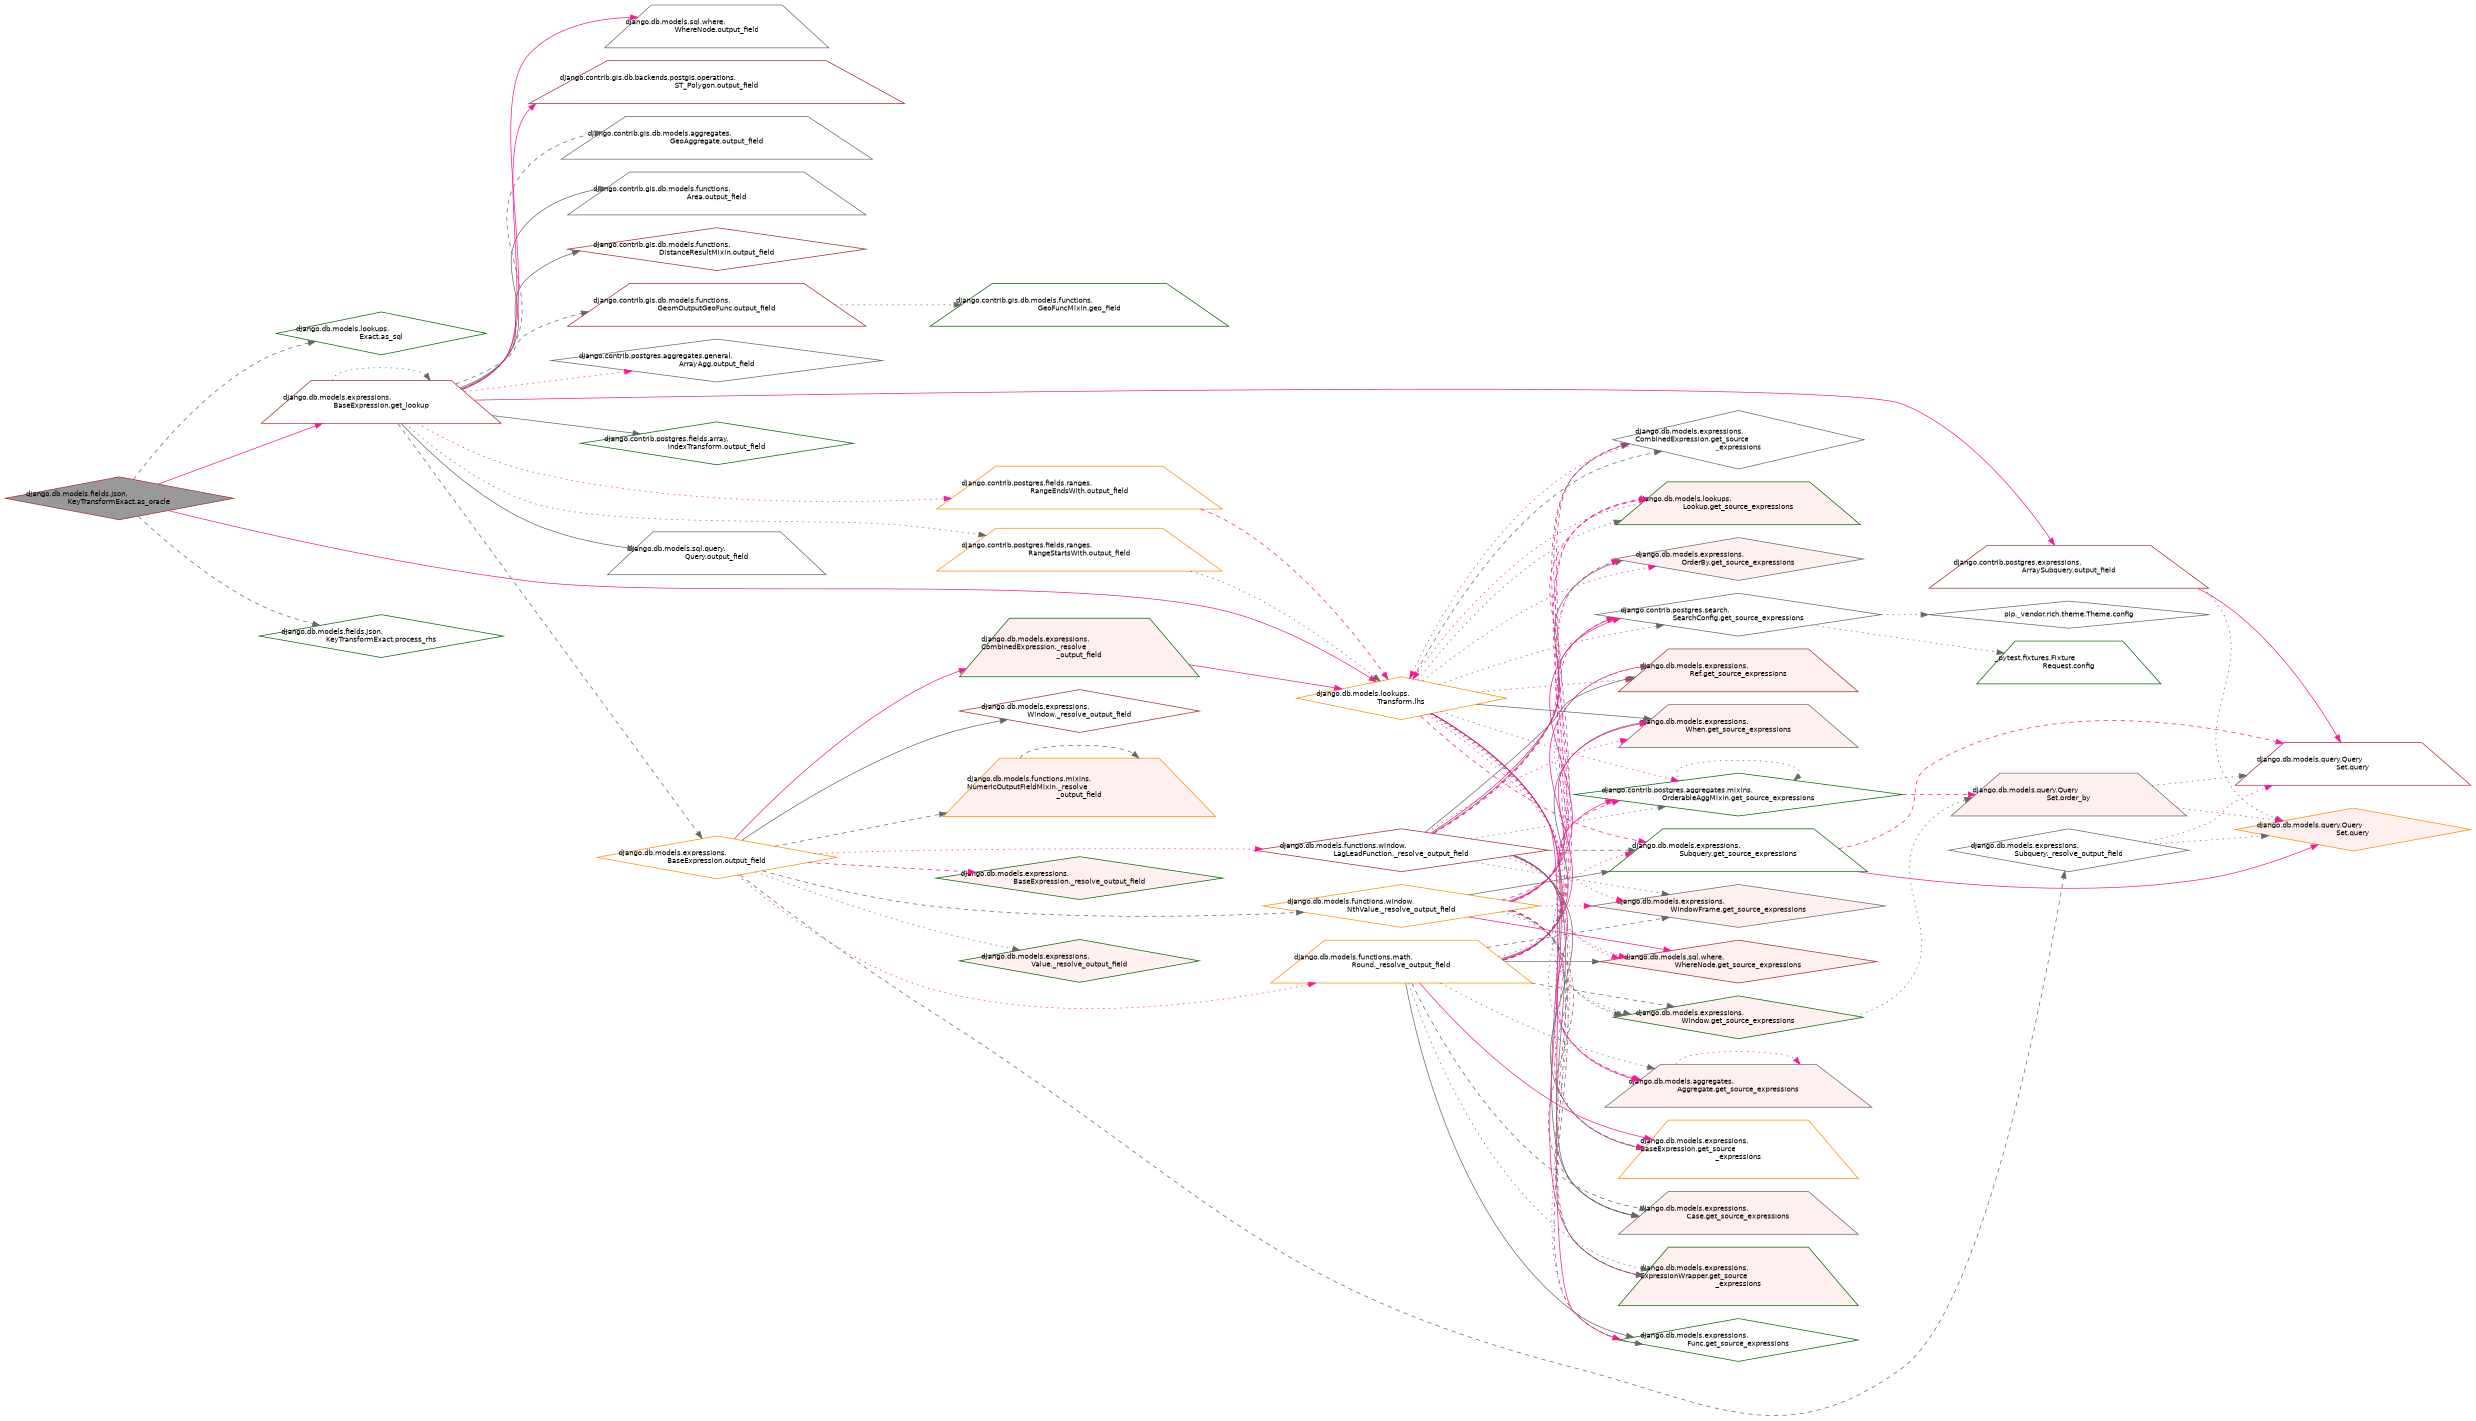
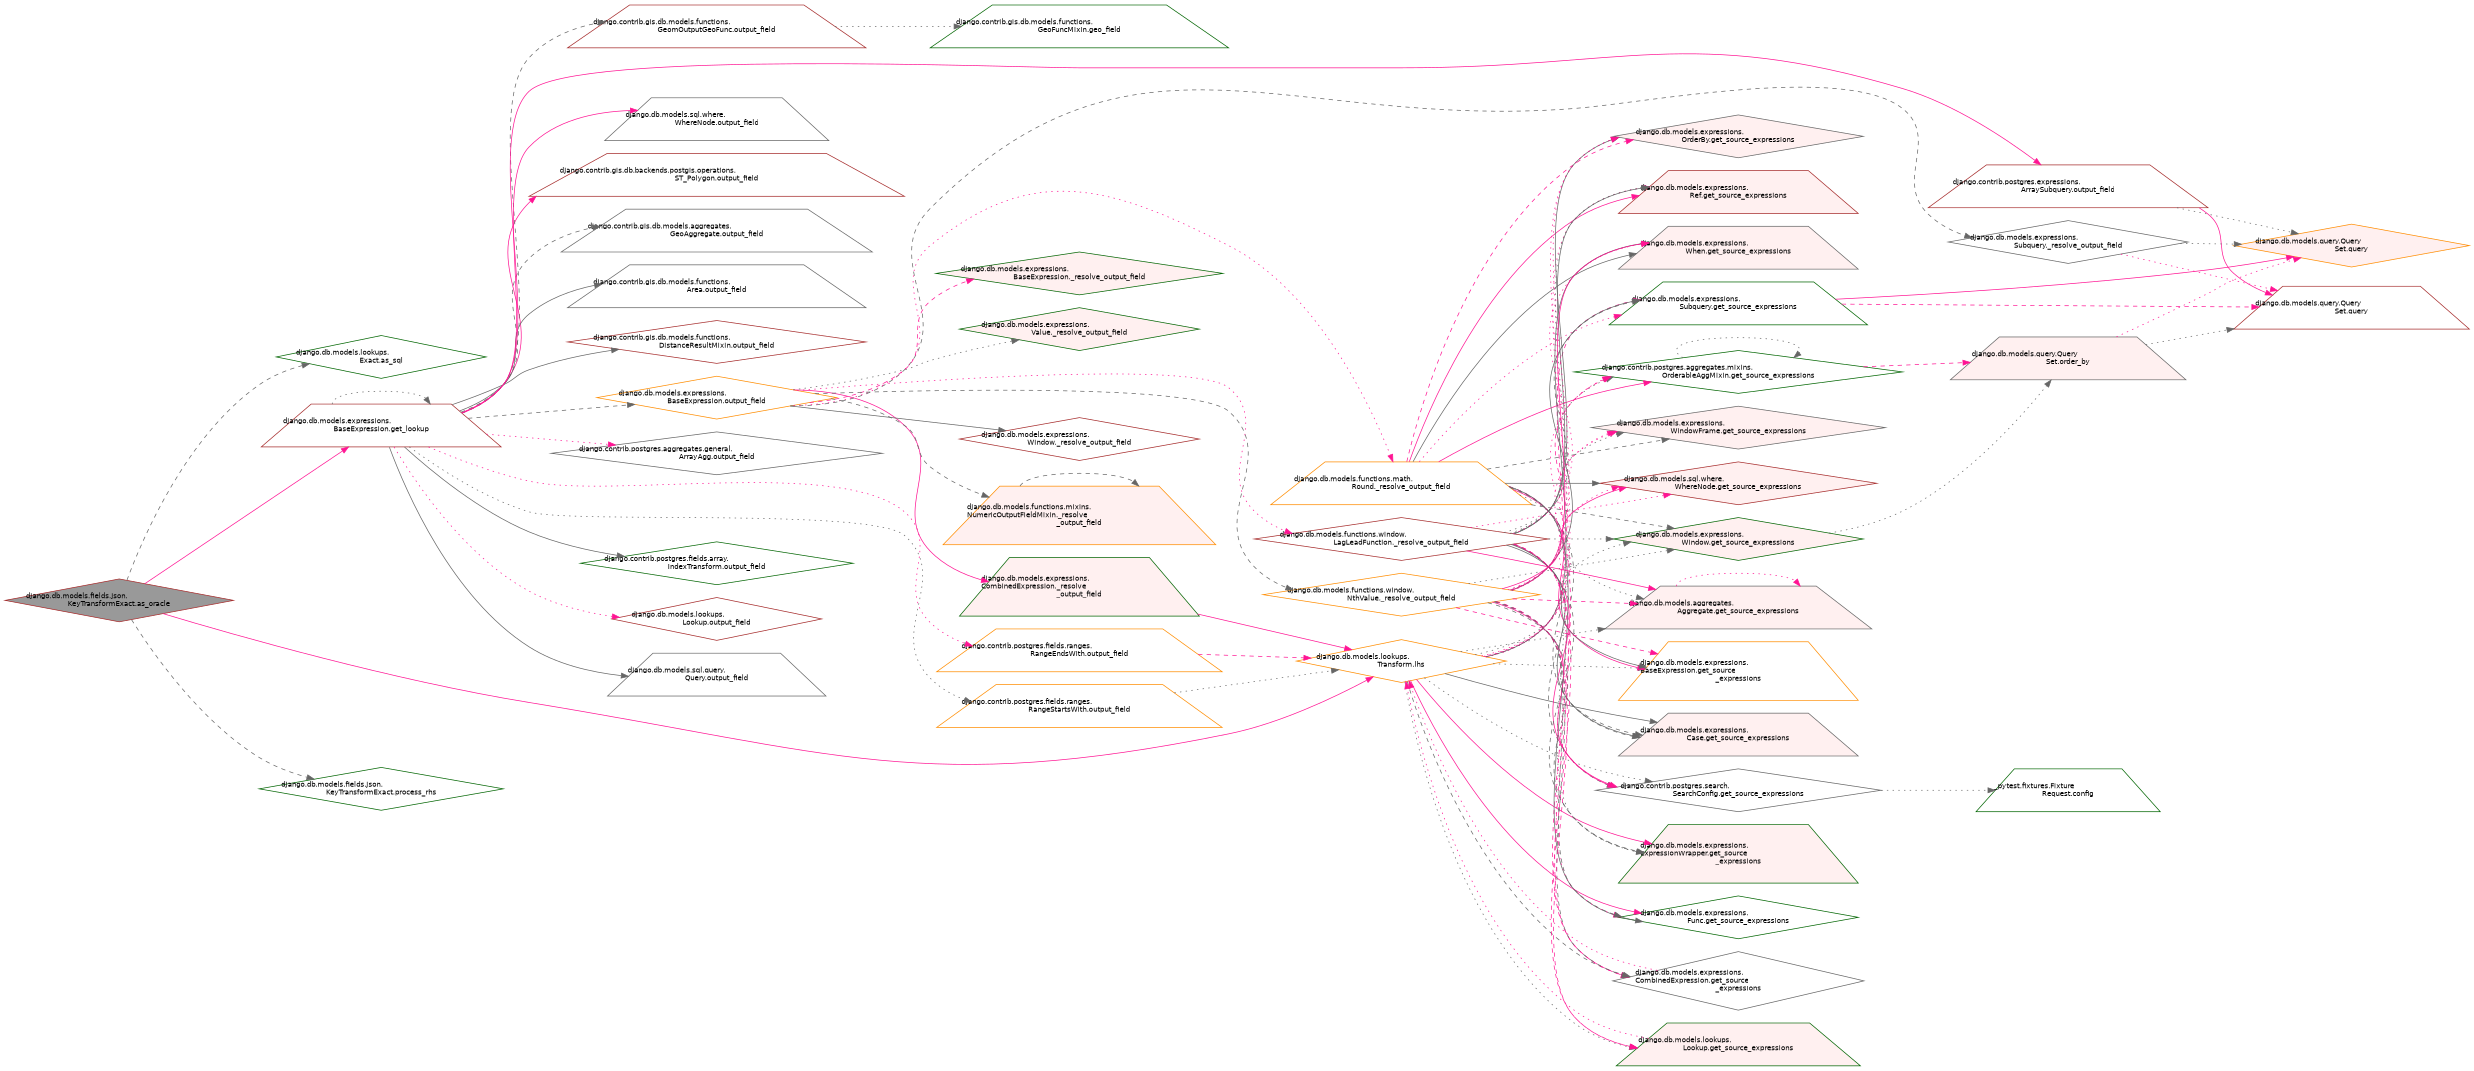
node "pip._vendor.rich.theme.Theme.config": removed
node "django.db.models.lookups. Lookup.output_field": added
edge "django.db.models.functions.math. Round._resolve_output_field" -> "django.db.models.lookups. Lookup.get_source_expressions": removed
